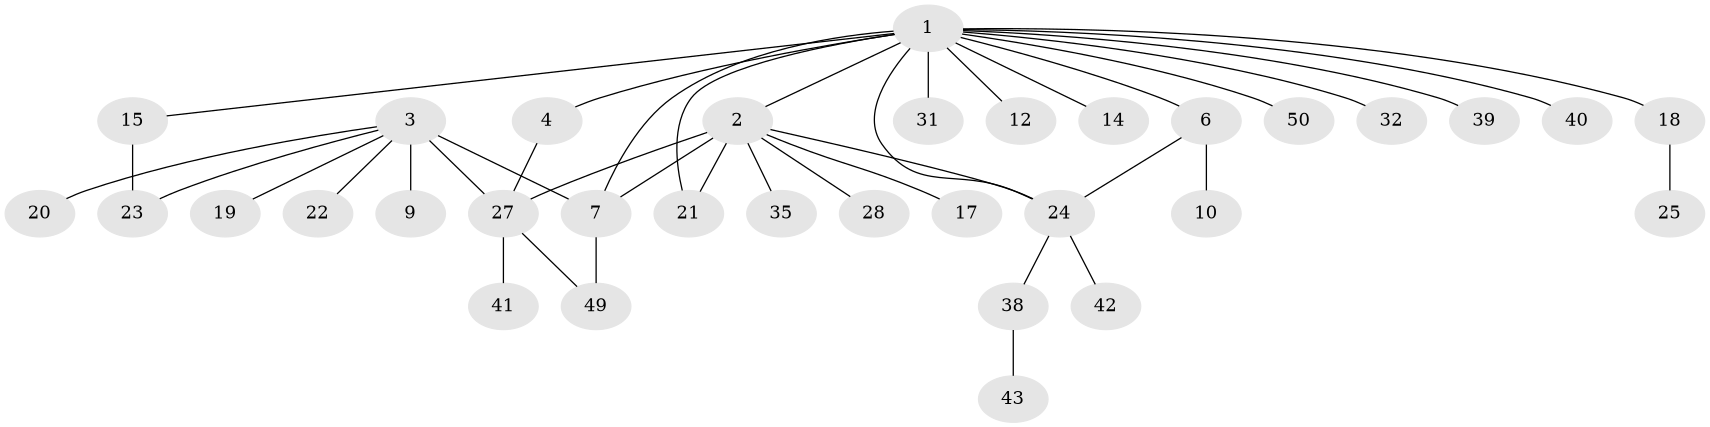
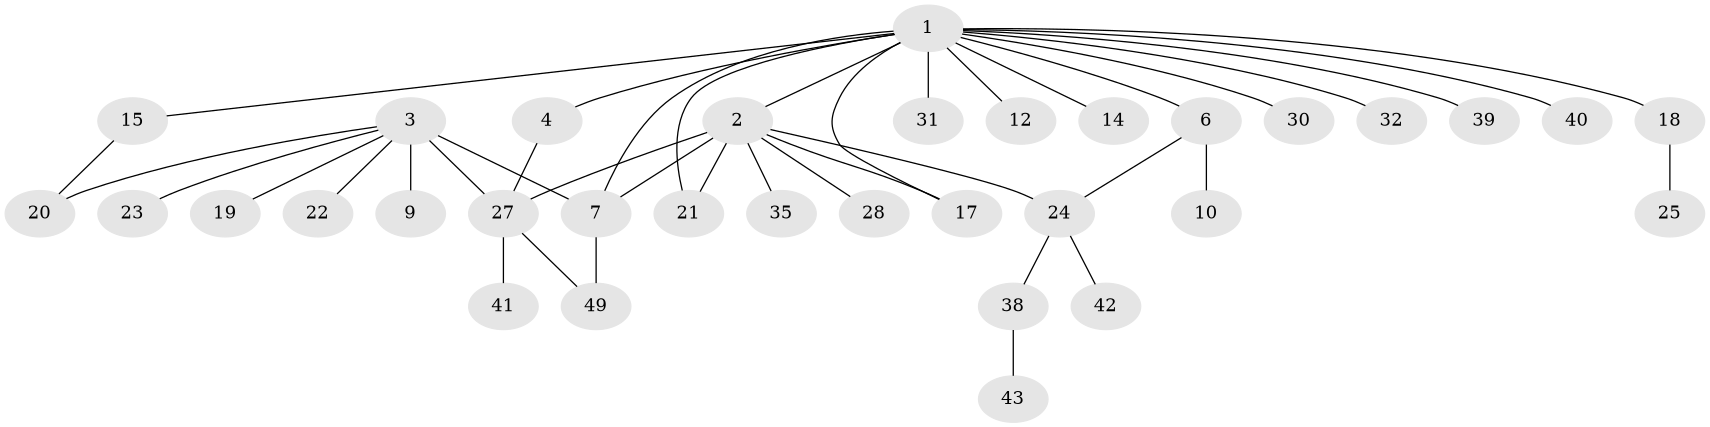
node "50": label "50" -> "30"
edge "15" -- "23": now "15" -- "20"
edge "1" -- "24": now "1" -- "17"
